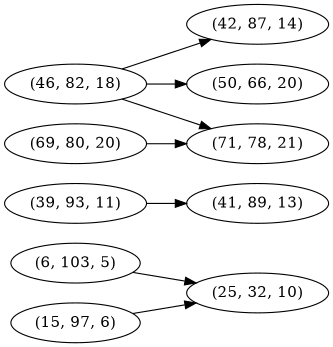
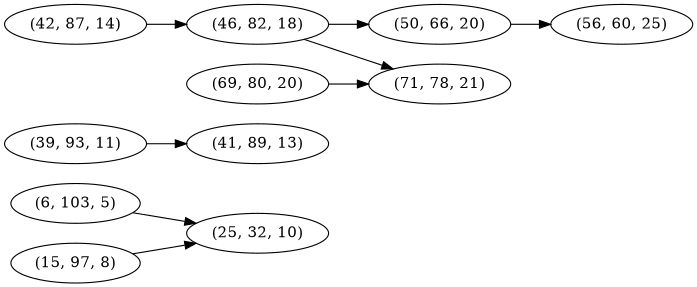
node "(56, 60, 25)": added
edge "(46, 82, 18)" -> "(42, 87, 14)": reversed
node "(15, 97, 6)": label "(15, 97, 6)" -> "(15, 97, 8)"
